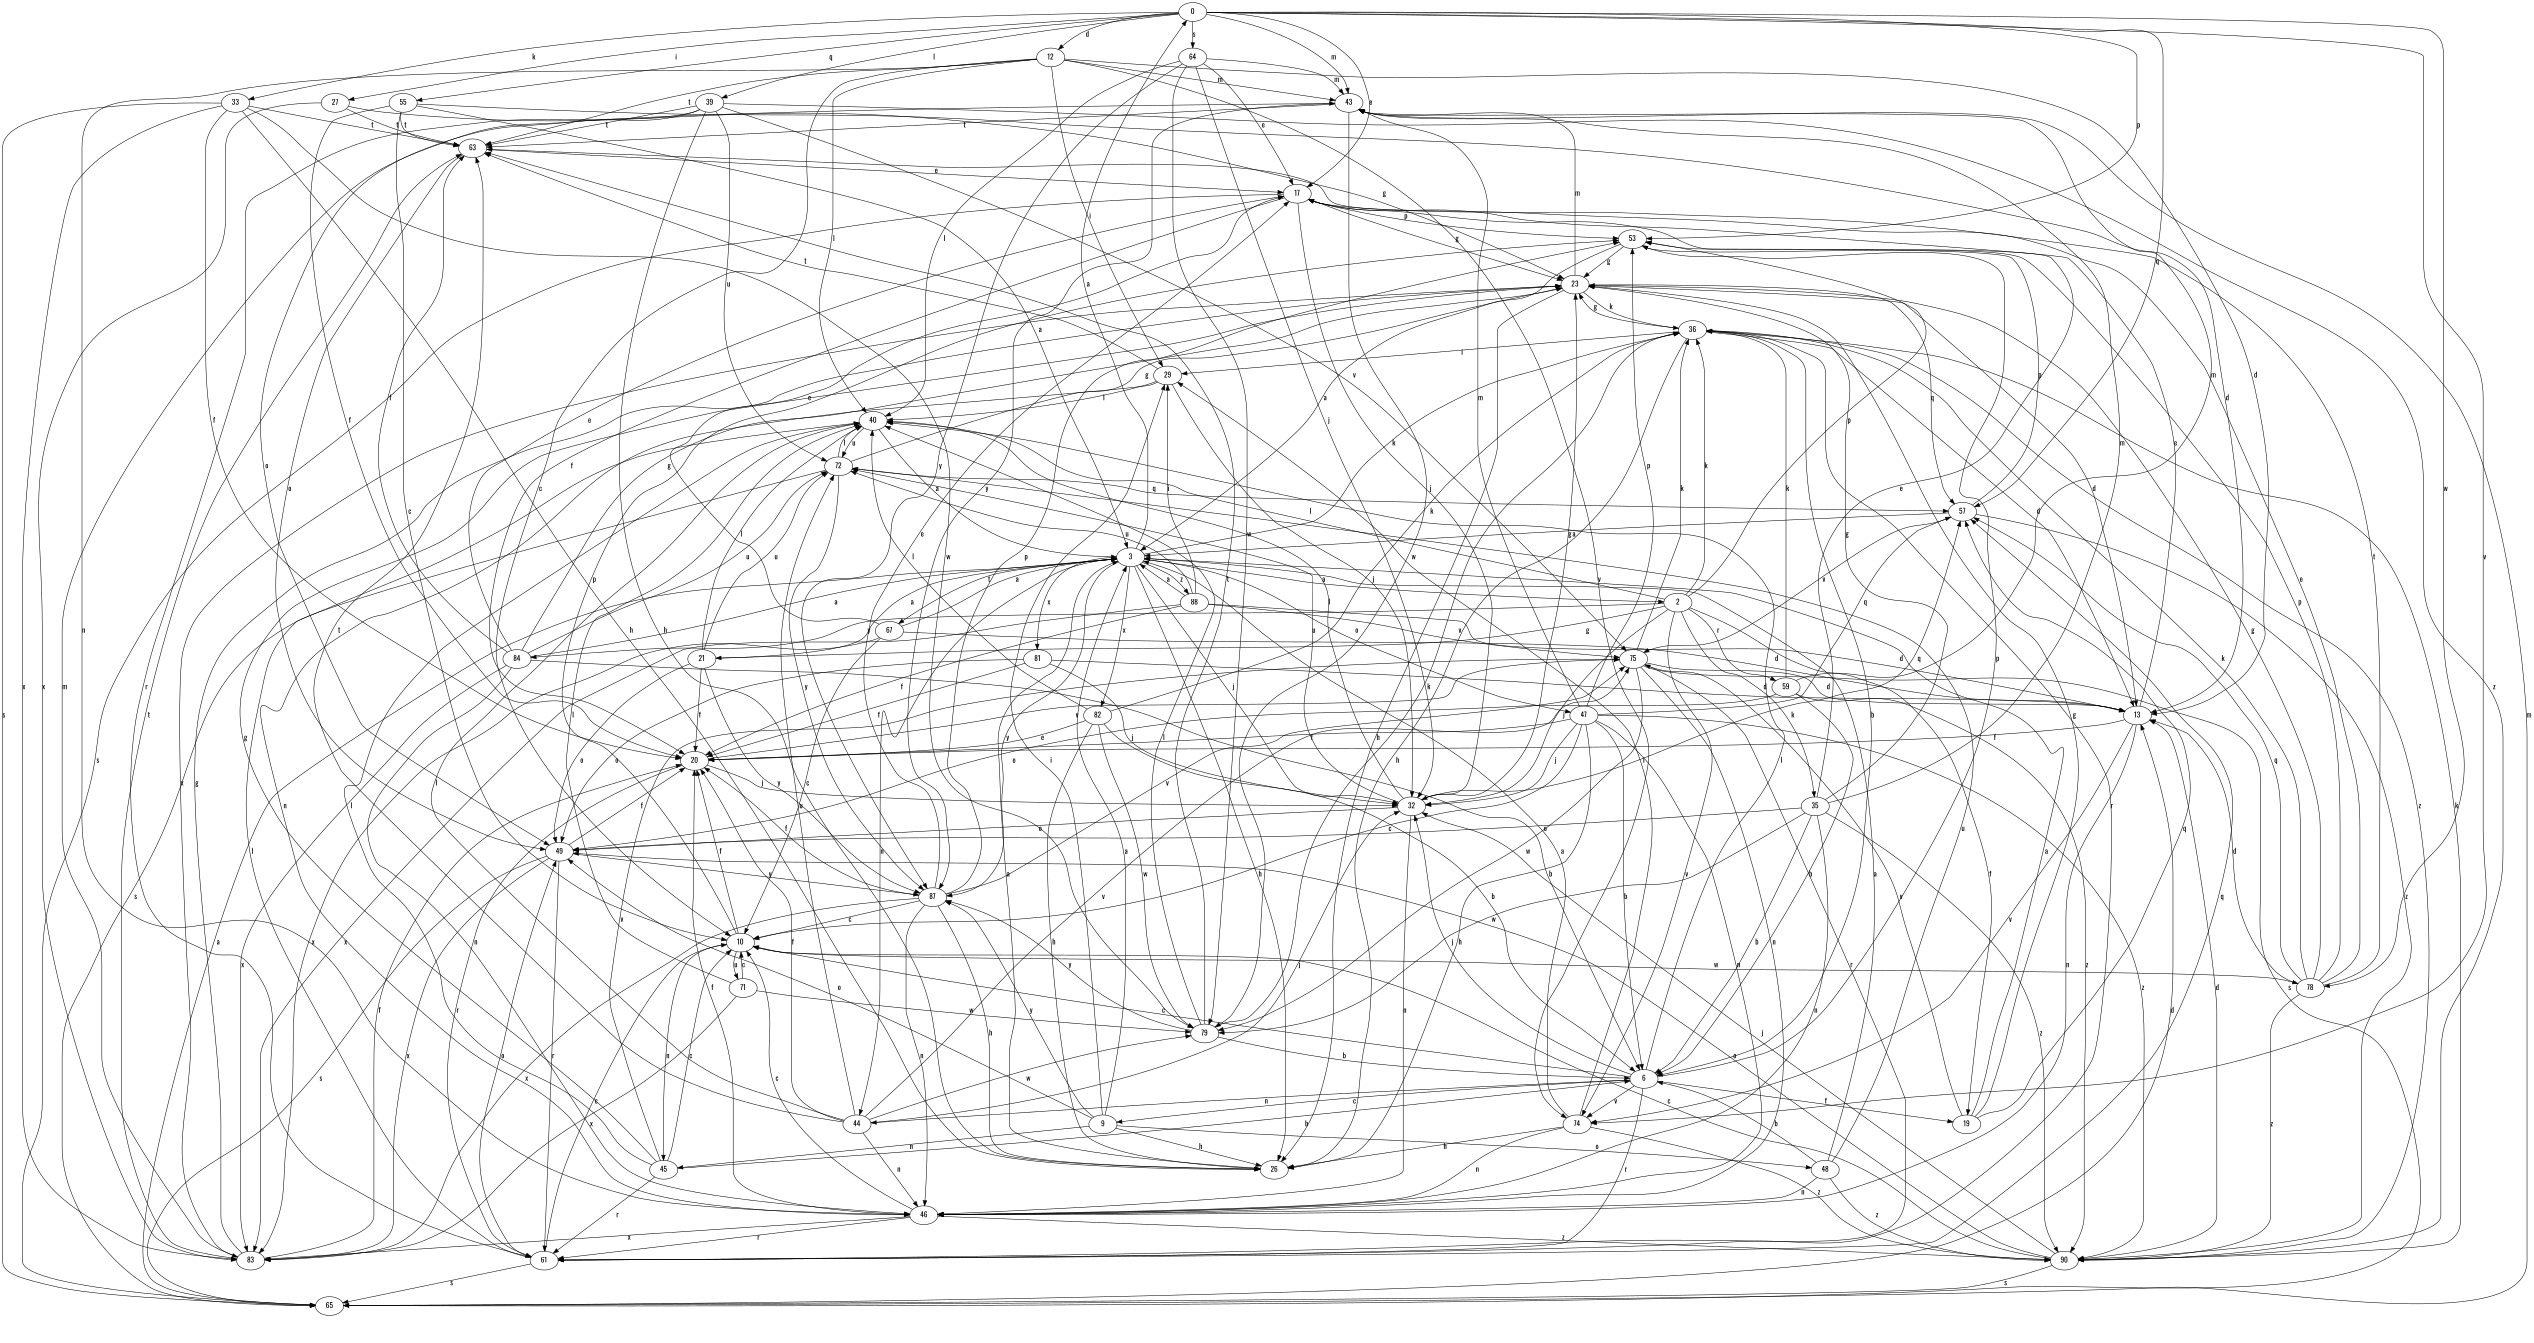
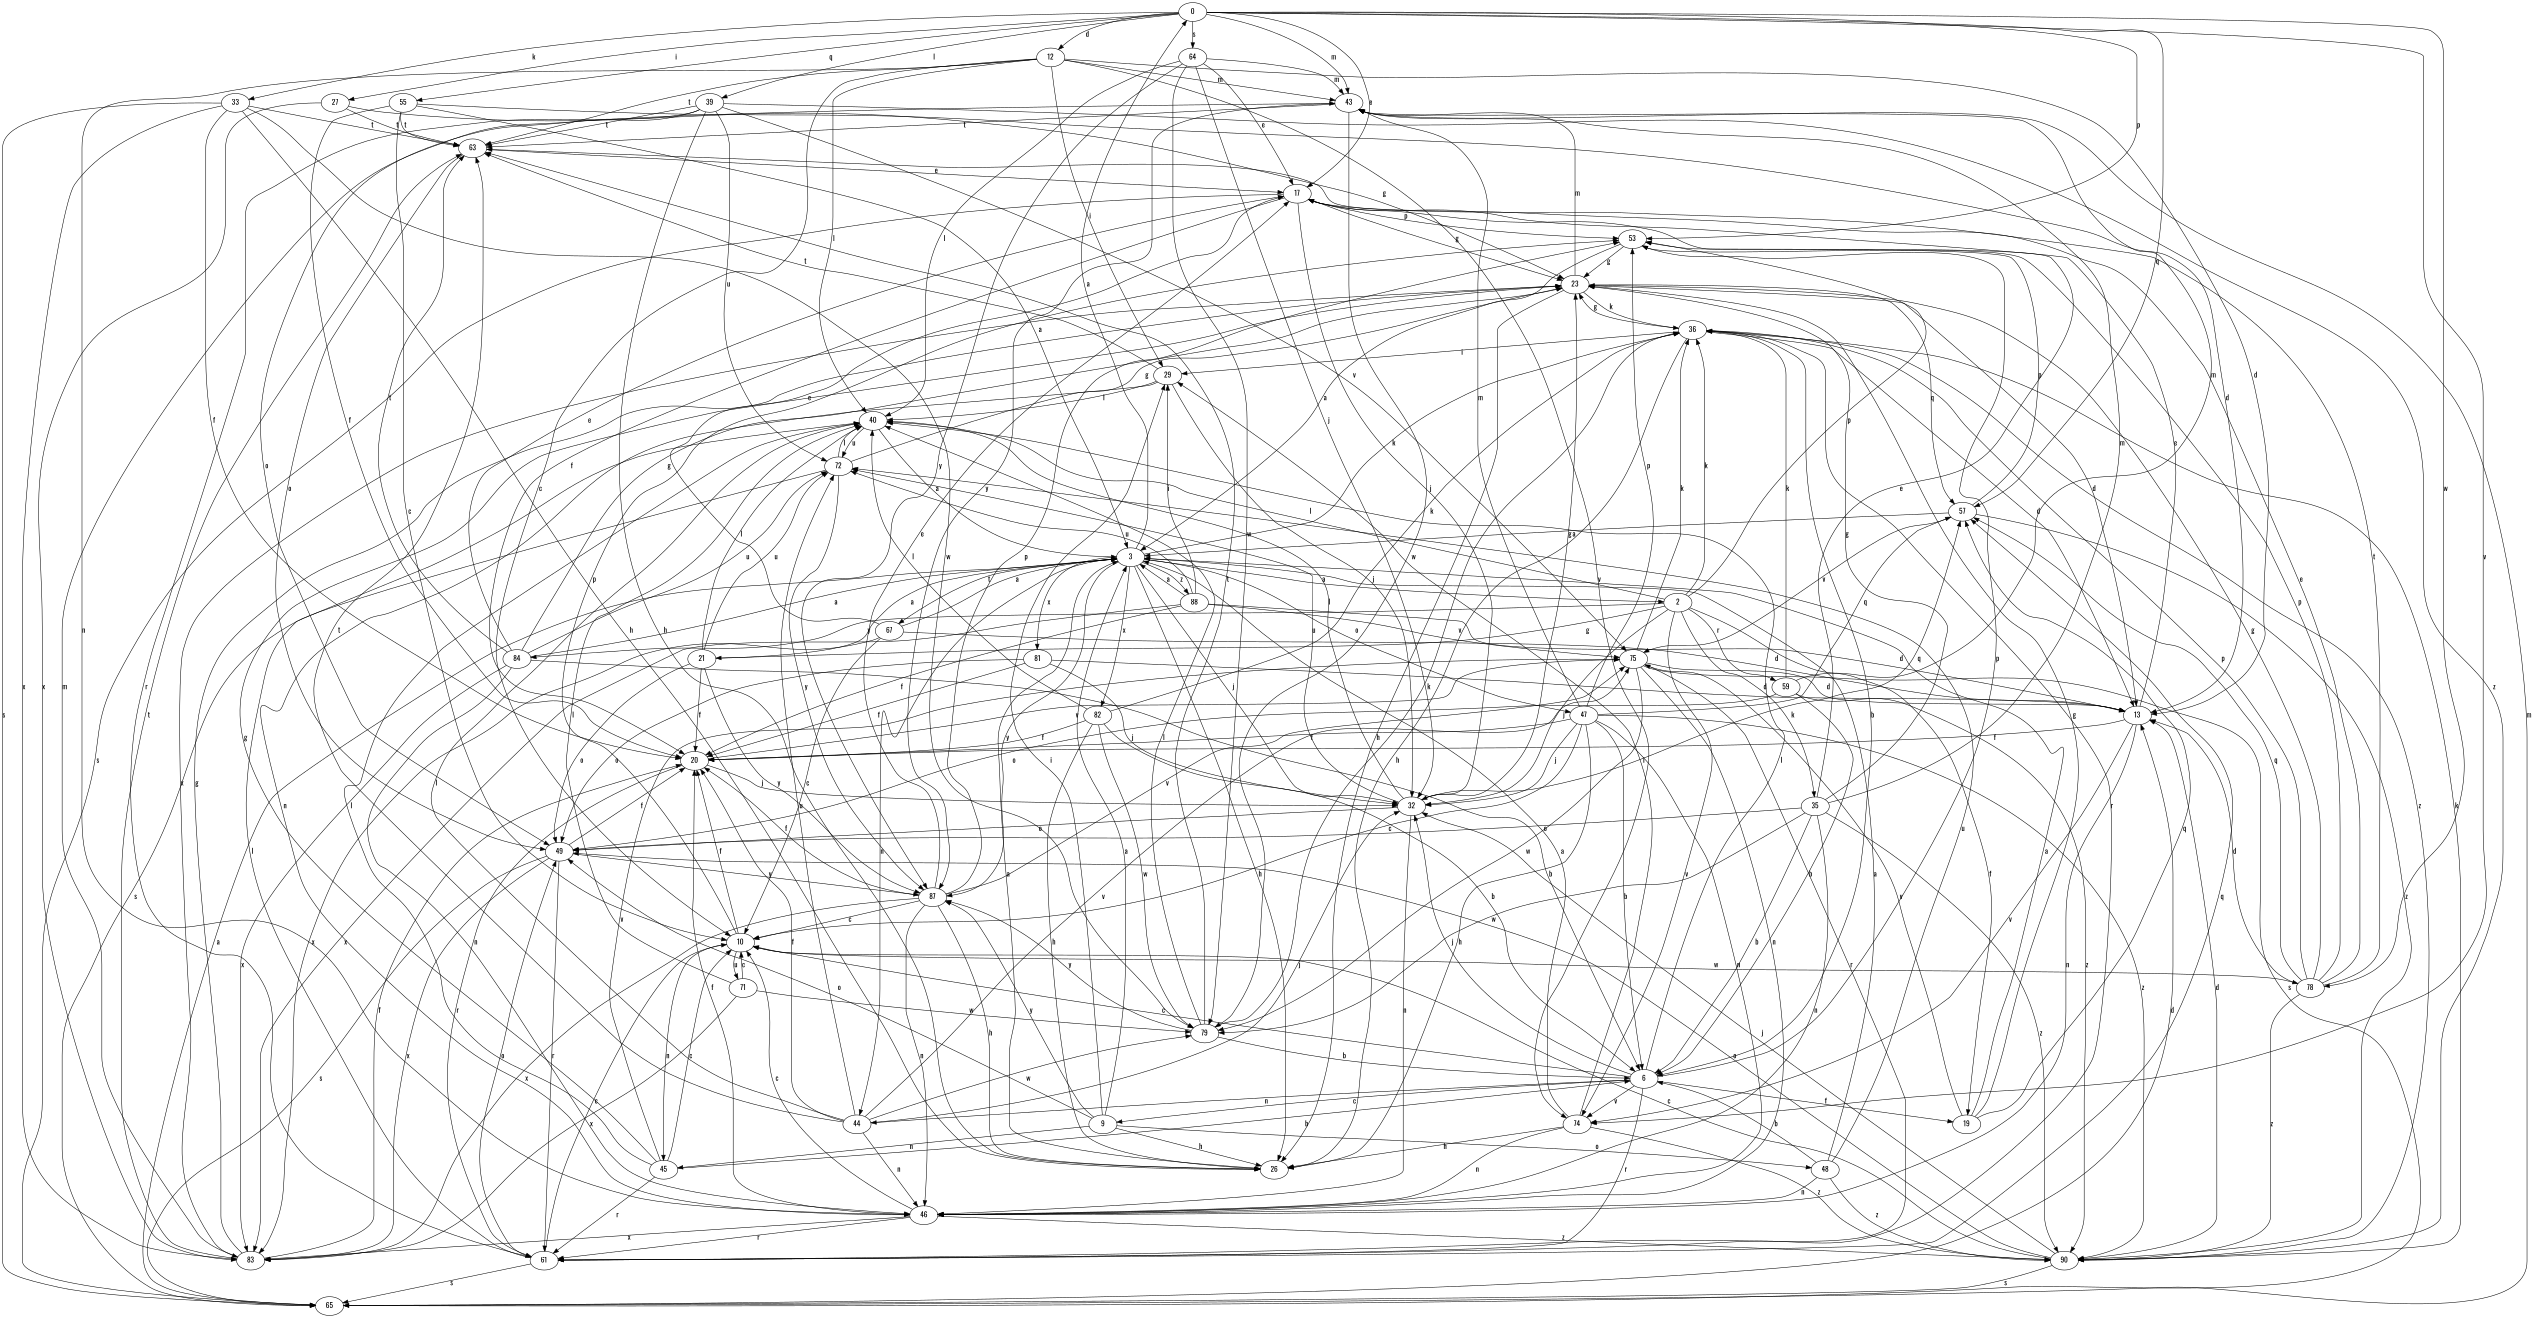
edge "84" -> "63": label "f" -> "t"
edge "72" -> "57": removed, label "q"
edge "78" -> "36": label "k" -> "p"
edge "82" -> "20": label "e" -> "f"
